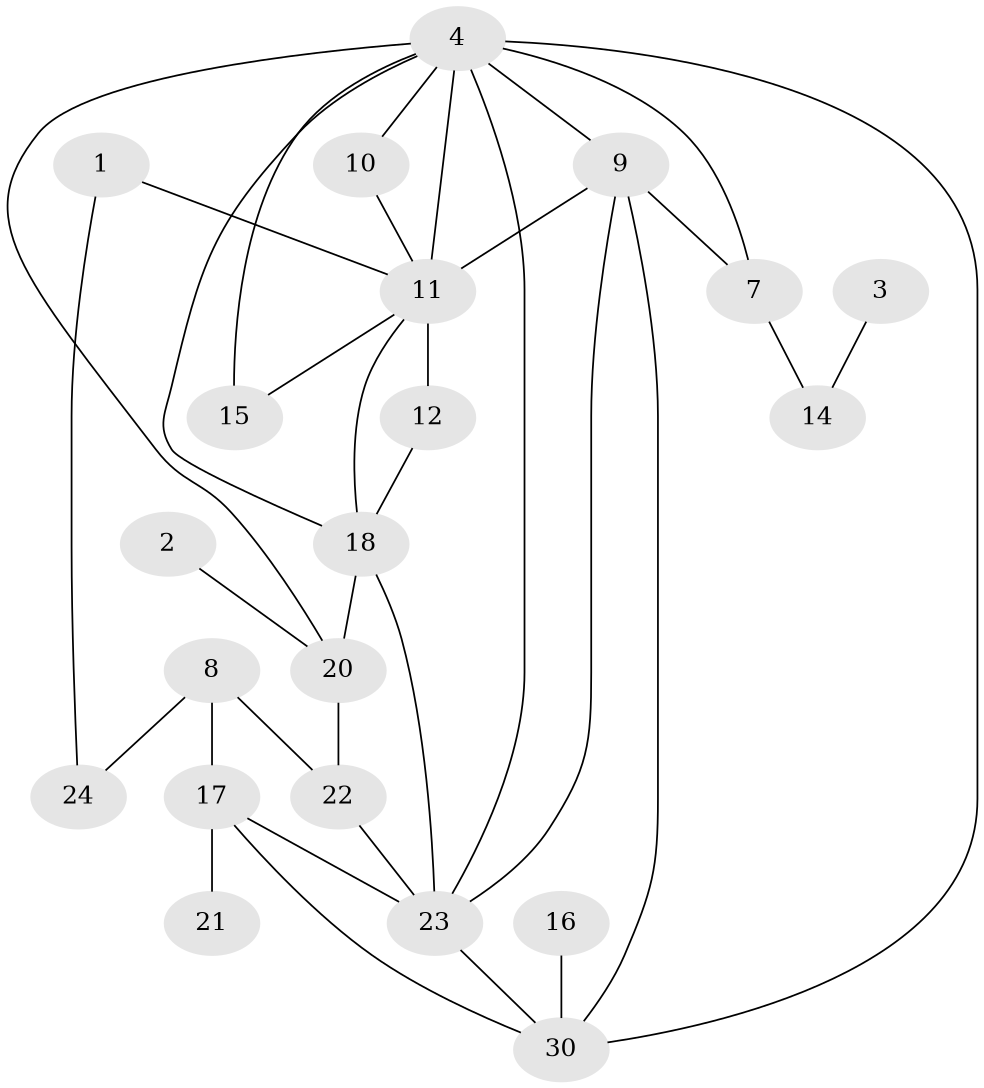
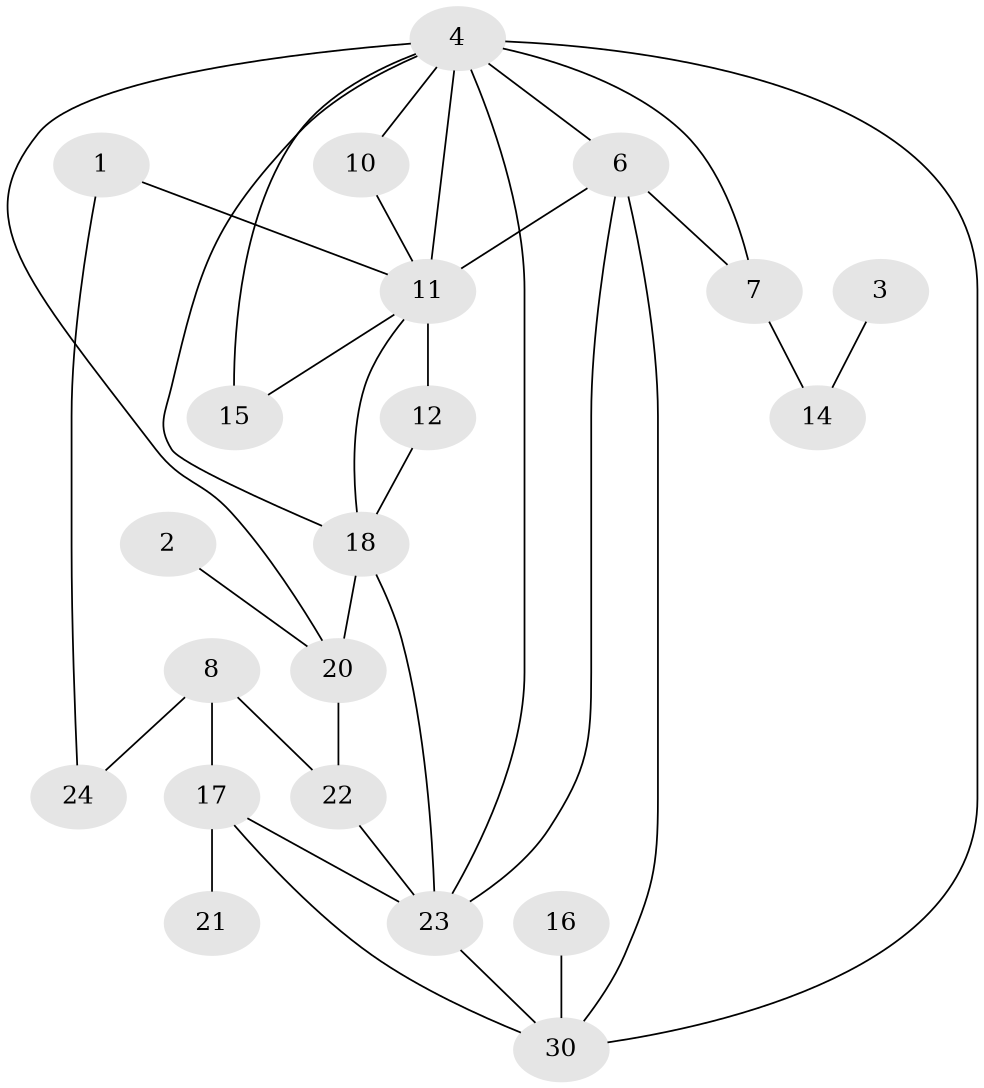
node "9": label "9" -> "6"
